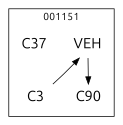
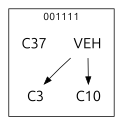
cluster "001151": label "001151" -> "001111"
edge "C3" -> "VEH": reversed
node "C90": label "C90" -> "C10"
